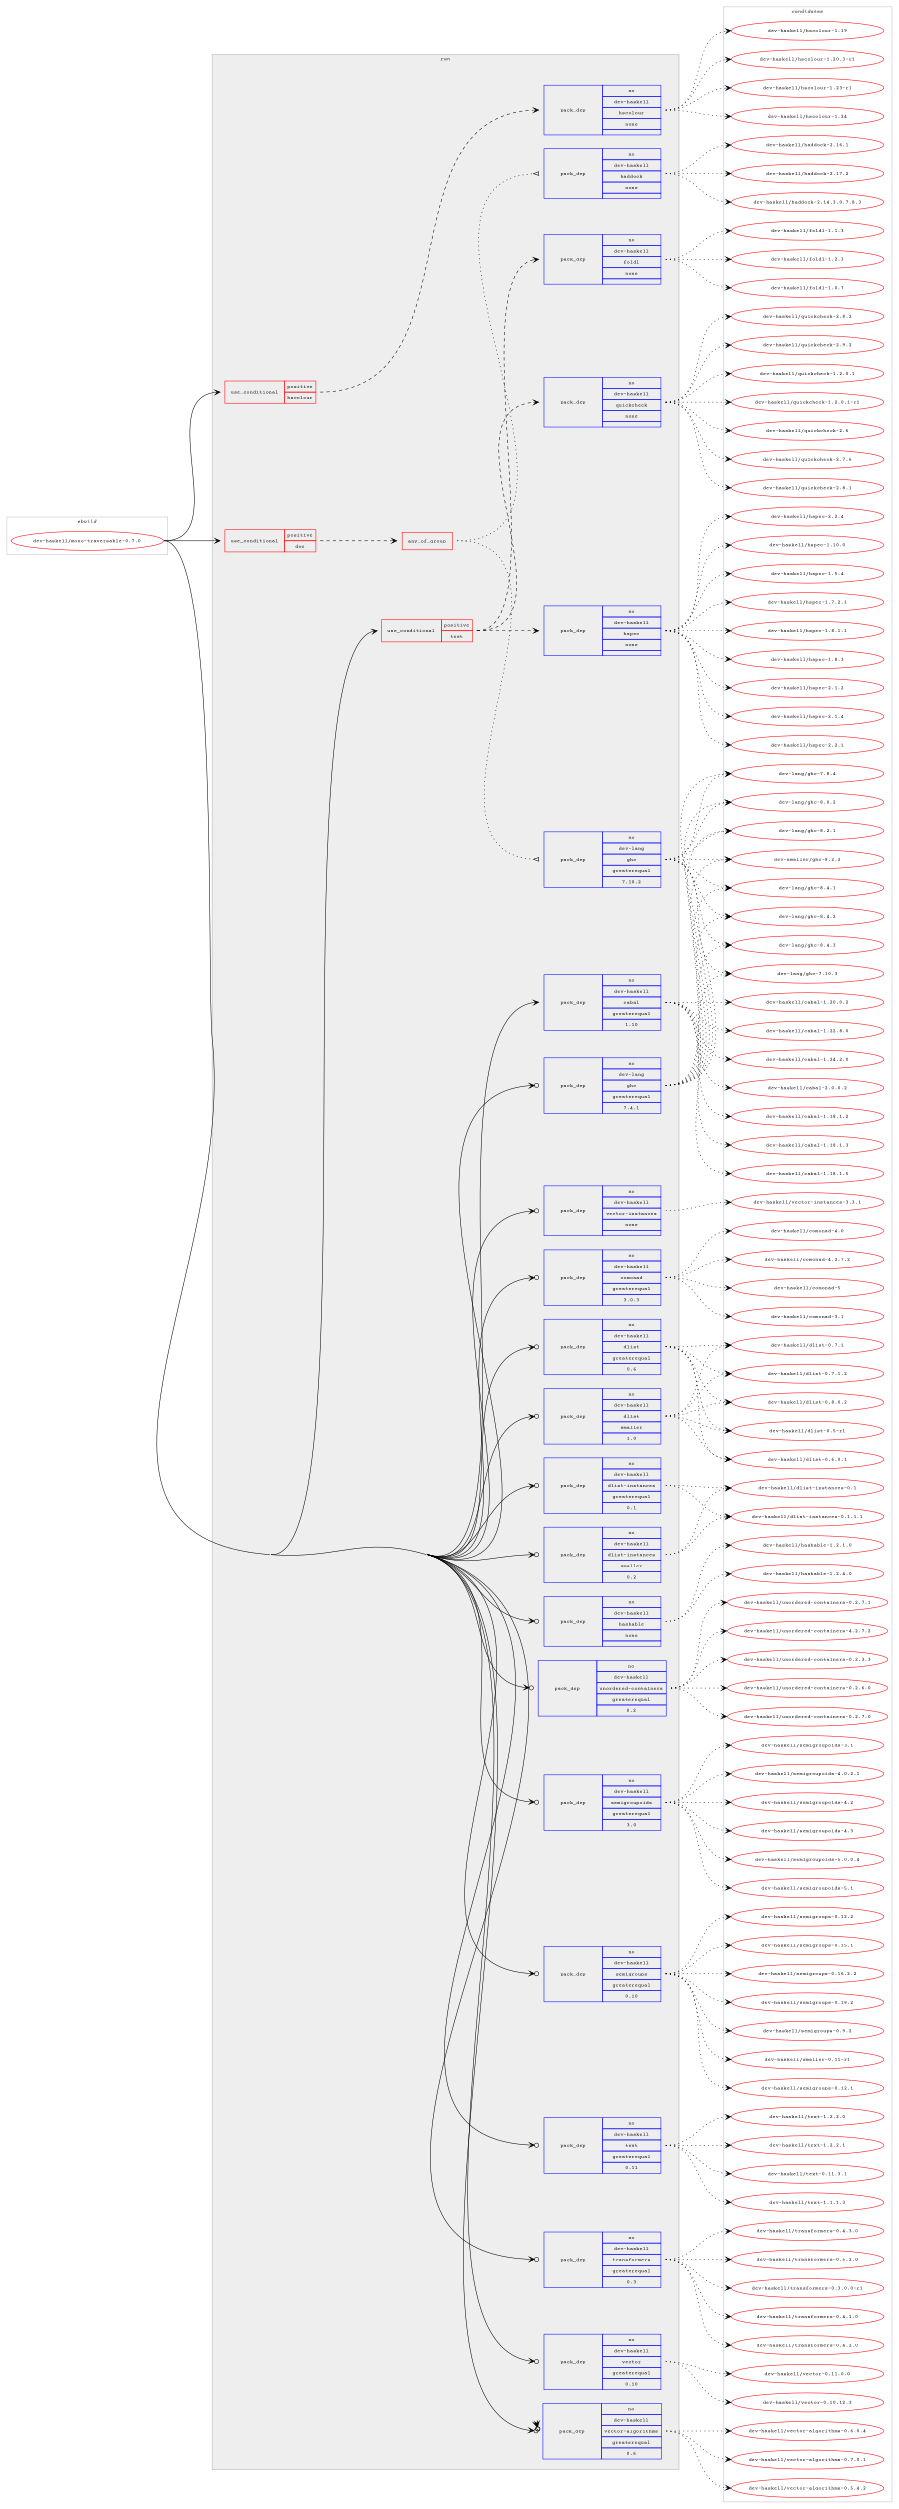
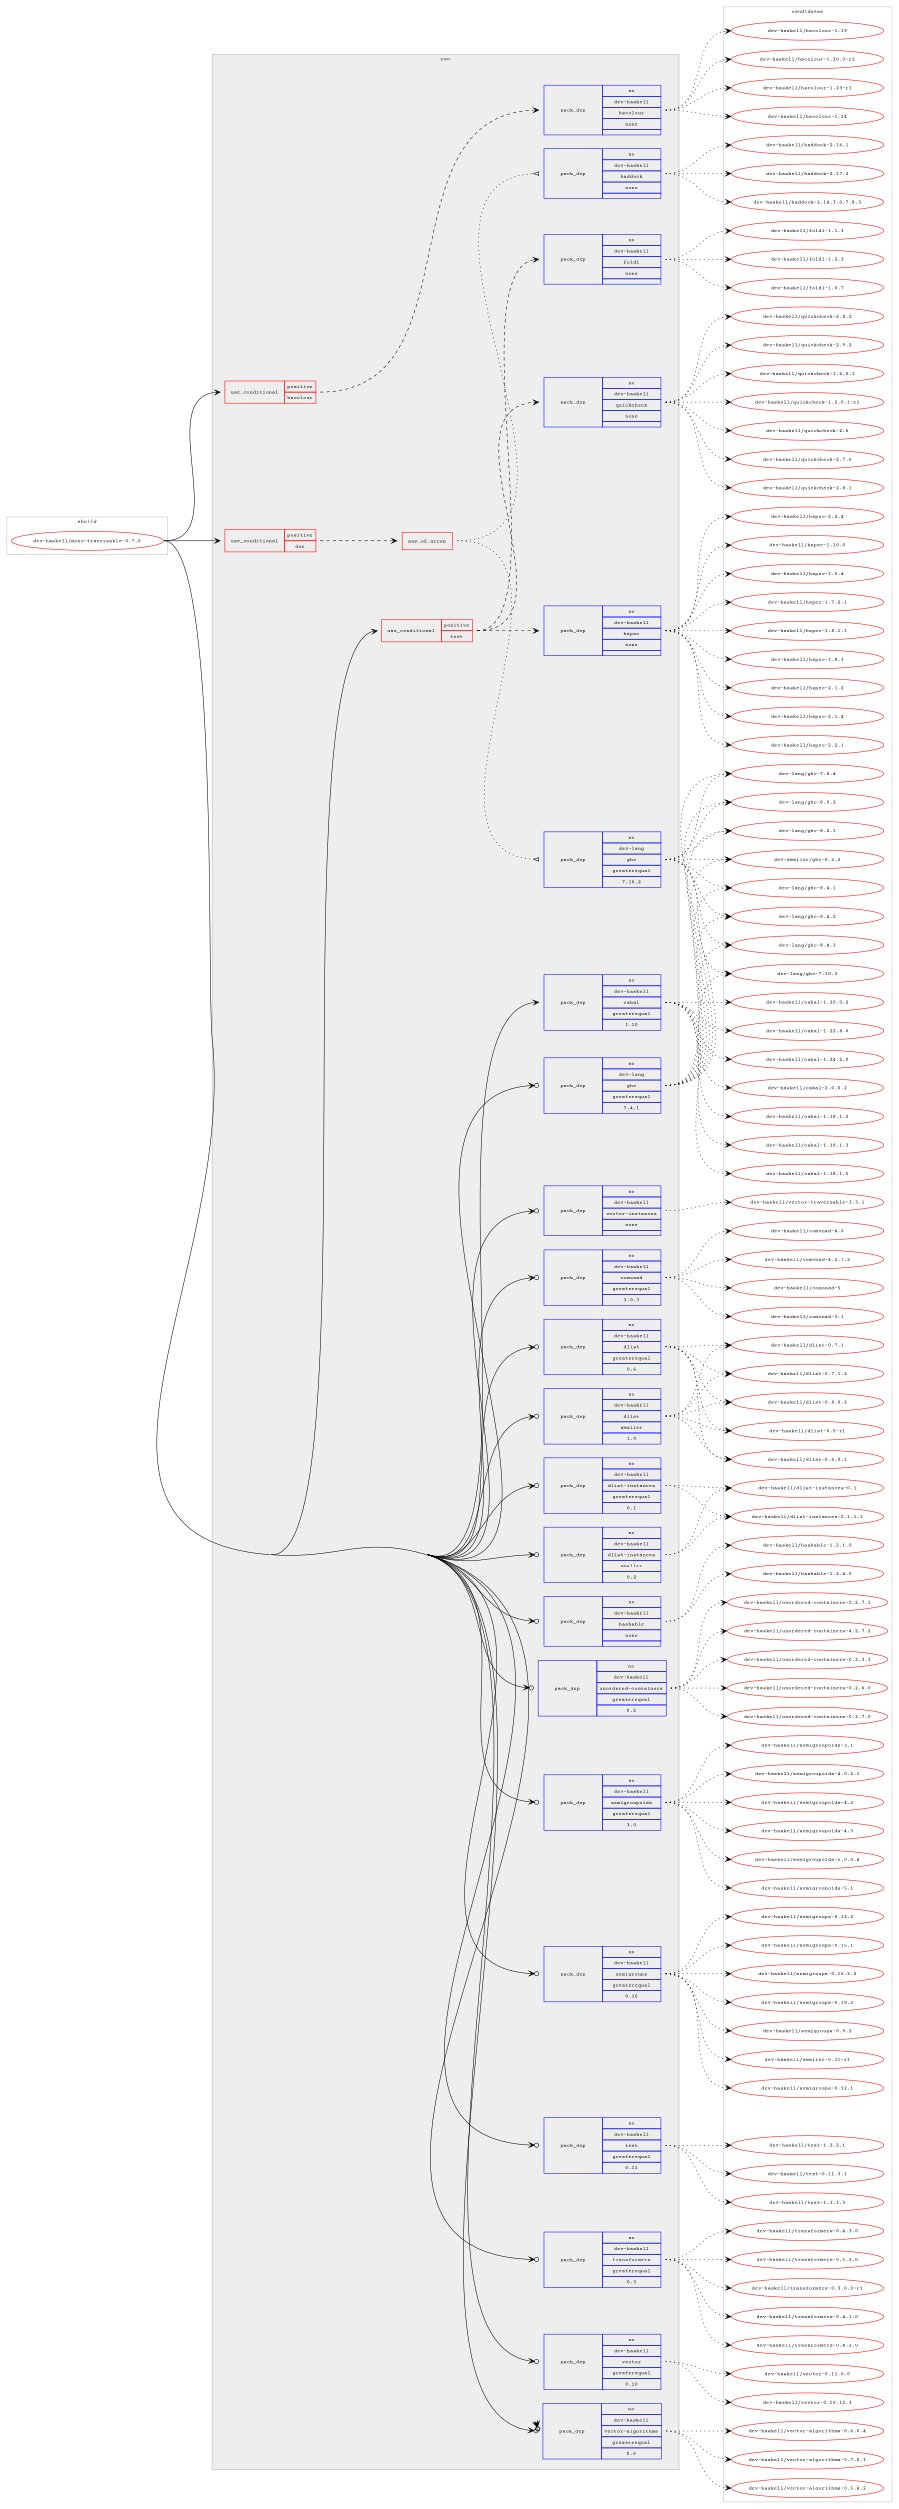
node "dev-haskell/vector-instances-3.3.1": label "dev-haskell/vector-instances-3.3.1" -> "dev-haskell/vector-traversable-3.3.1"
node "dev-haskell/text-1.2.2.0": removed
